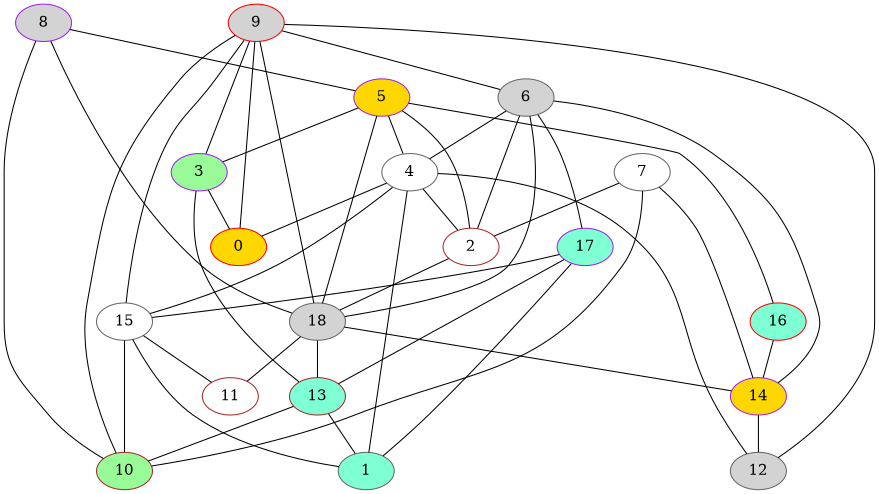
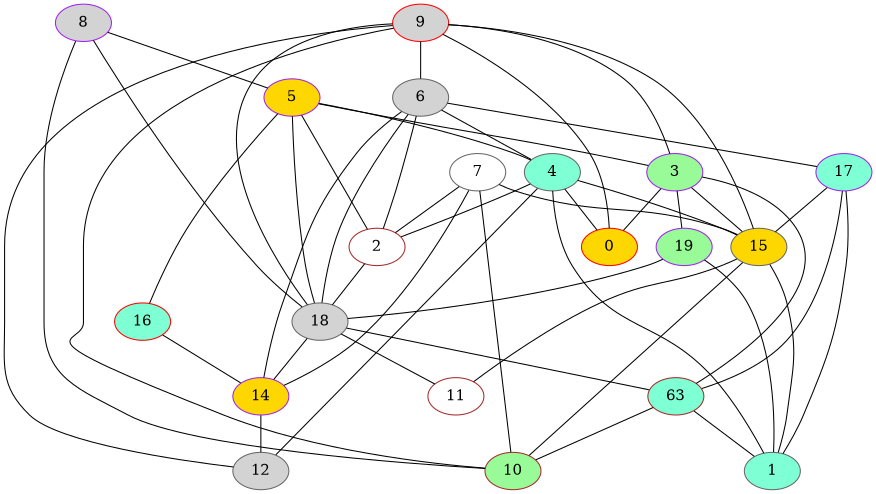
node "4": fillcolor white -> aquamarine
edge "7" -- "15": added
edge "3" -- "15": added
node "19": added
node "15": fillcolor white -> gold
node "13": label "13" -> "63"
